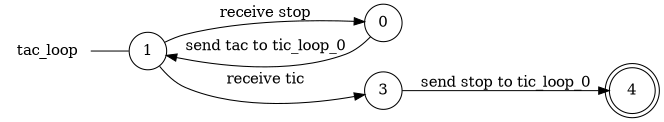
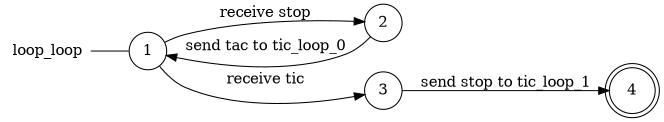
node "0": label "0" -> "2"
node "tac_loop": label "tac_loop" -> "loop_loop"
edge "3" -> "4": label "send stop to tic_loop_0" -> "send stop to tic_loop_1"
